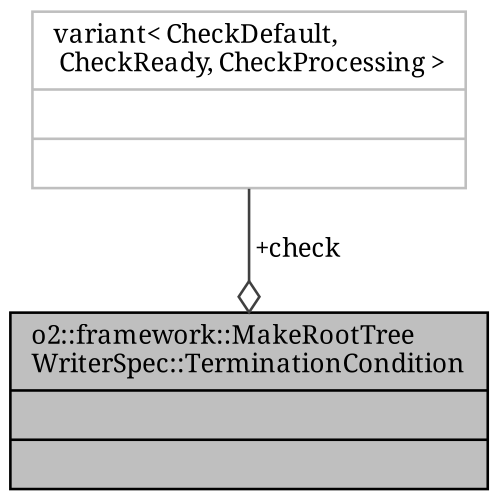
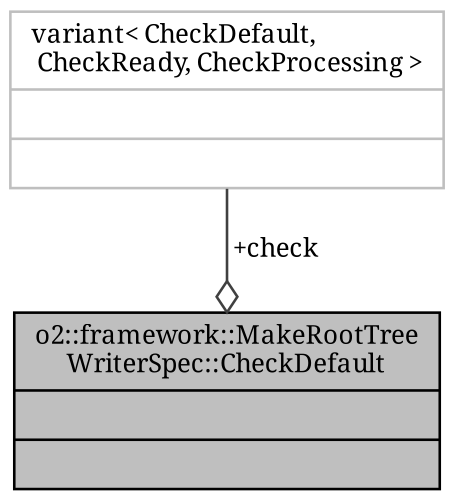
node "o2::framework::MakeRootTree": text "WriterSpec::TerminationCondition" -> "WriterSpec::CheckDefault"
